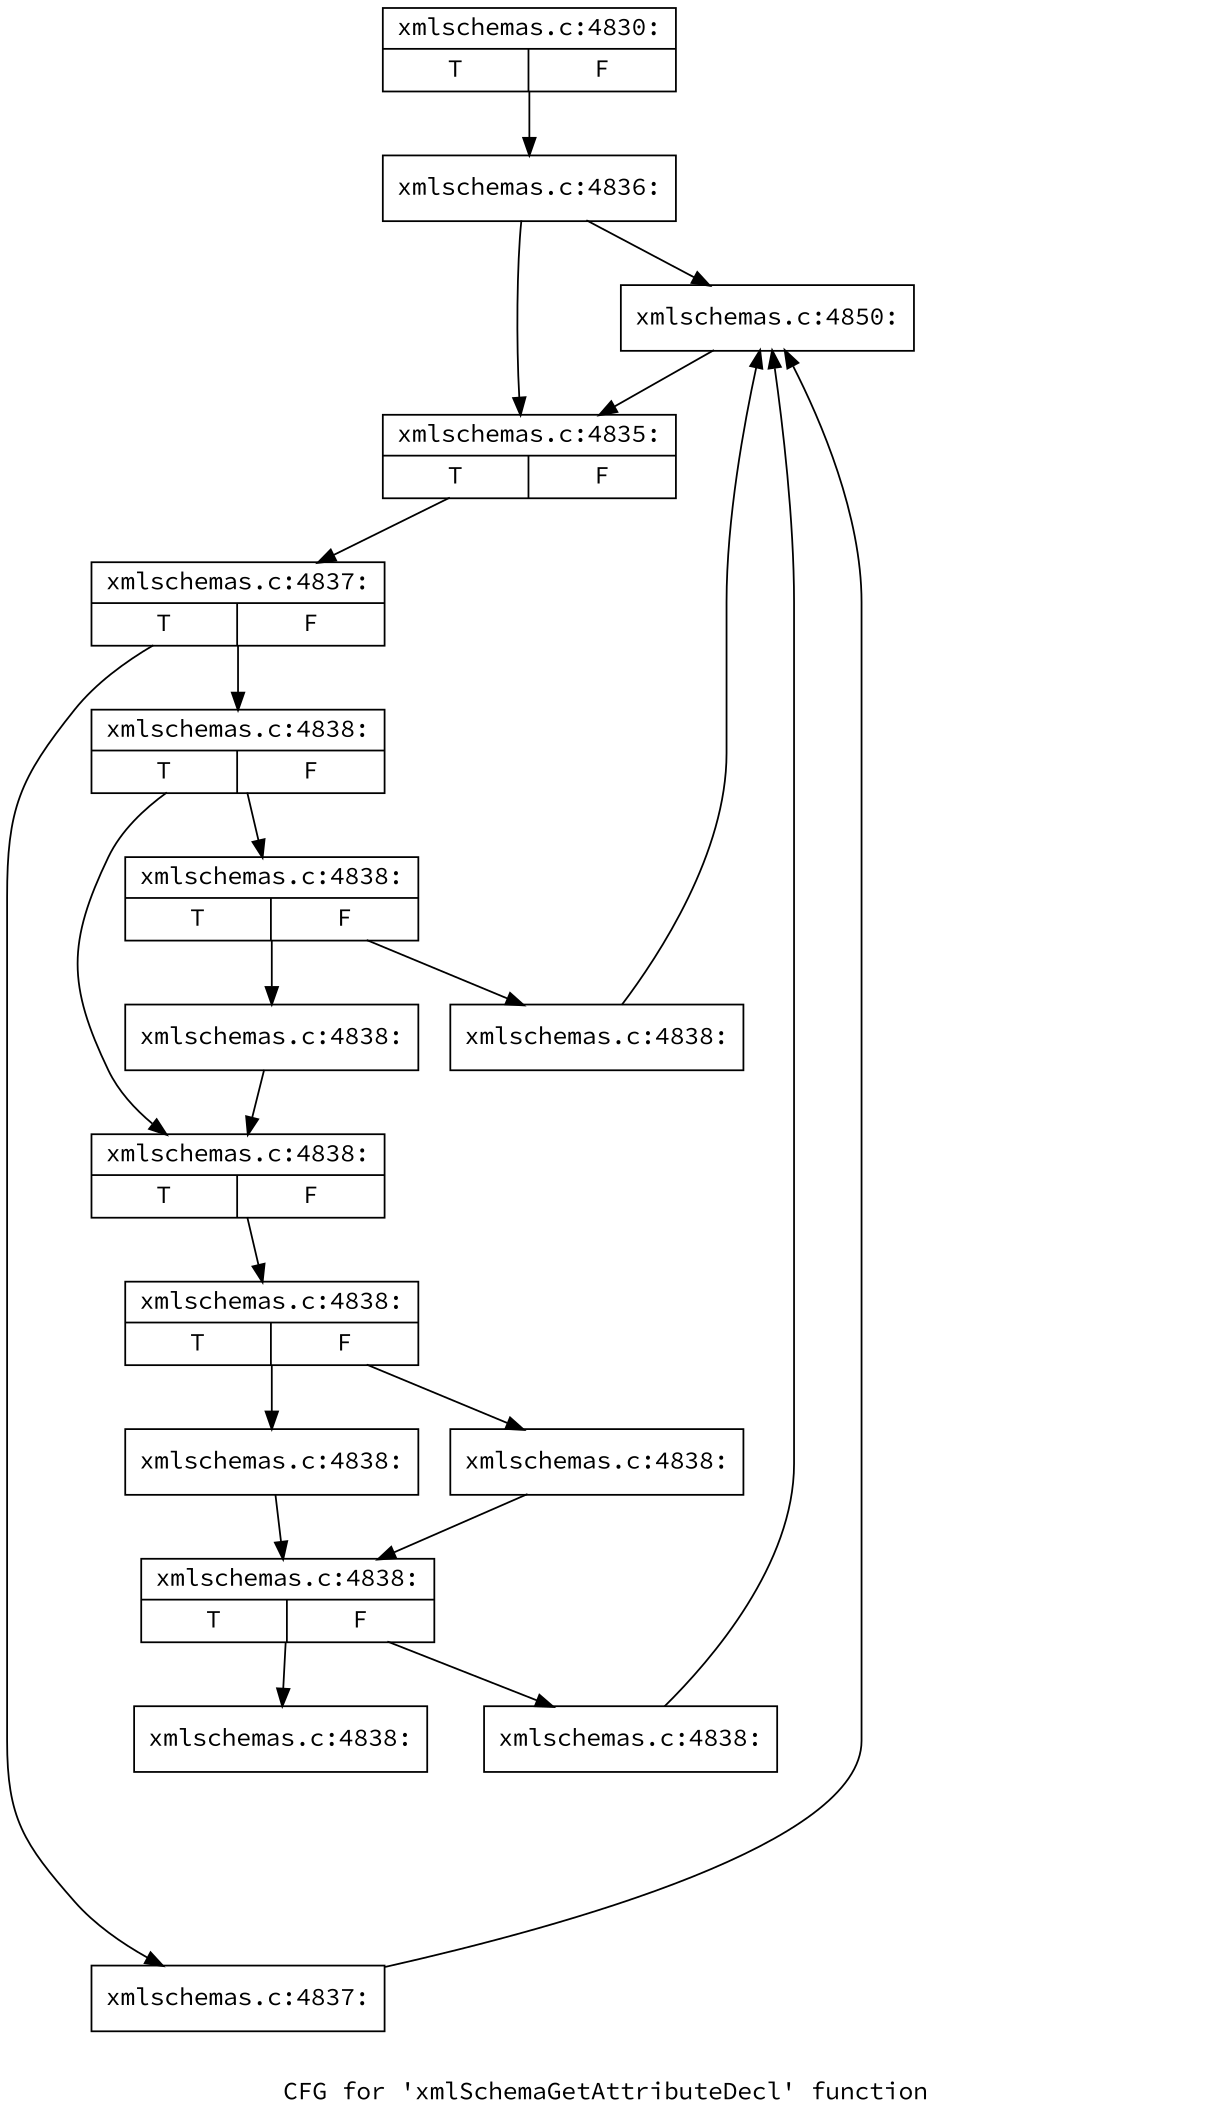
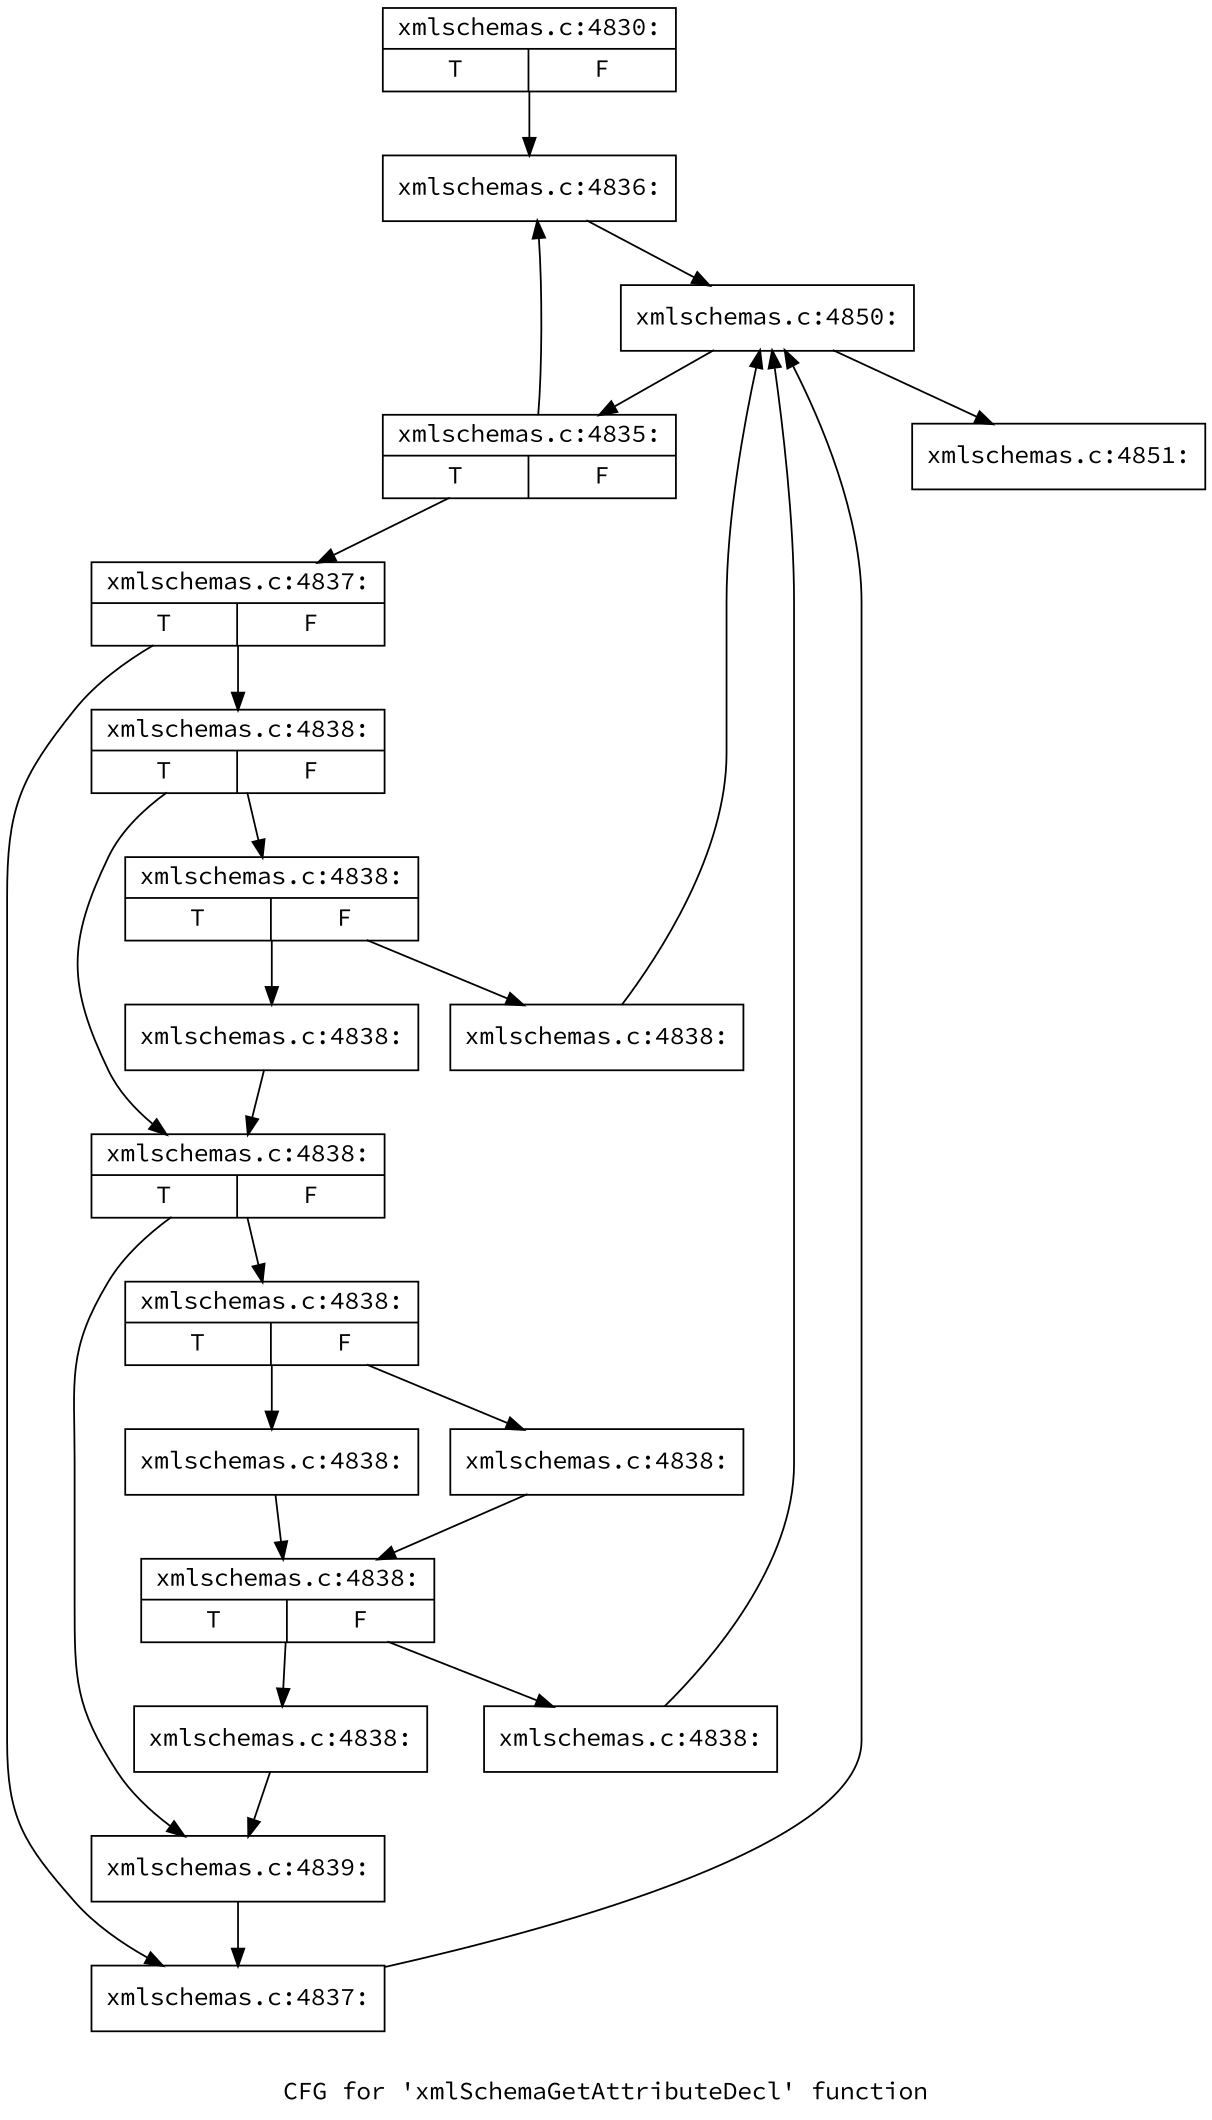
edge "xmlschemas.c:4836:" -> "xmlschemas.c:4835:": reversed
node "xmlschemas.c:4851:": added
node "xmlschemas.c:4839:": added
